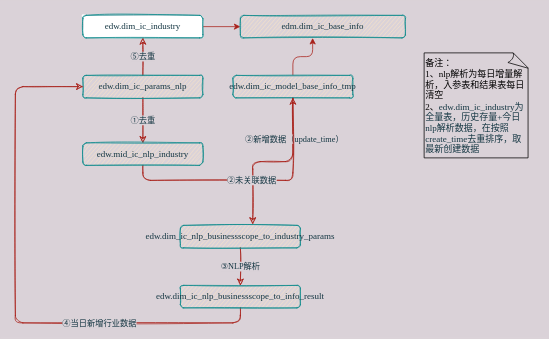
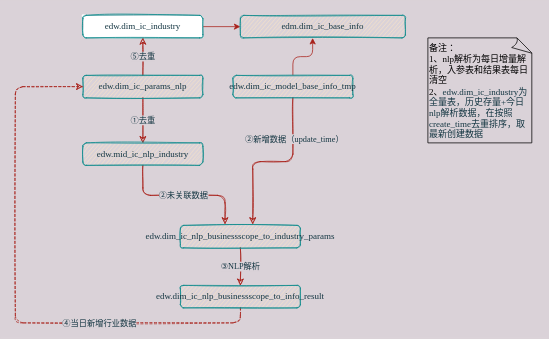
node "备注： 1、nlp解析为每日增量解析，入参表和结果表每日清空 2、edw.dim_ic_industry为全量表，历史存量+今日nlp解析数据，在按照create_time去重排序，取最新创建数据": moved (477, 105) -> (480, 90)
edge "edw.mid_ic_nlp_industry" -> "edw.dim_ic_model_base_info_tmp": now "edw.mid_ic_nlp_industry" -> "edw.dim_ic_nlp_businessscope_to_industry_params"
edge "edw.dim_ic_nlp_businessscope_to_info_result" -> "edw.dim_ic_params_nlp": style solid -> dashed
